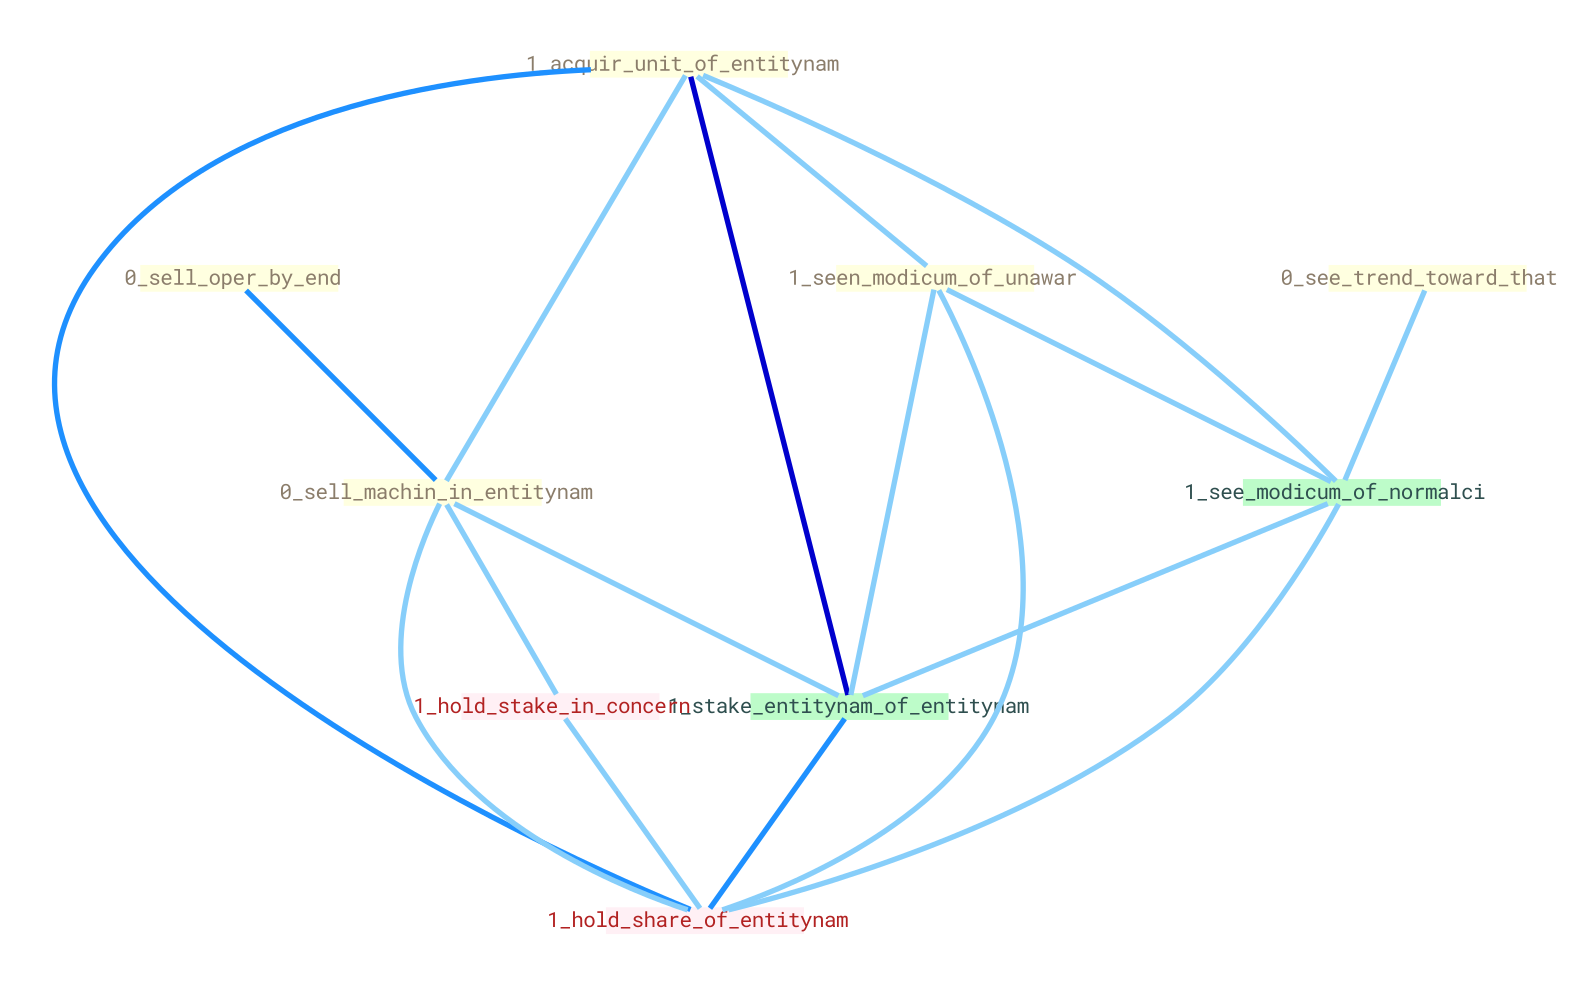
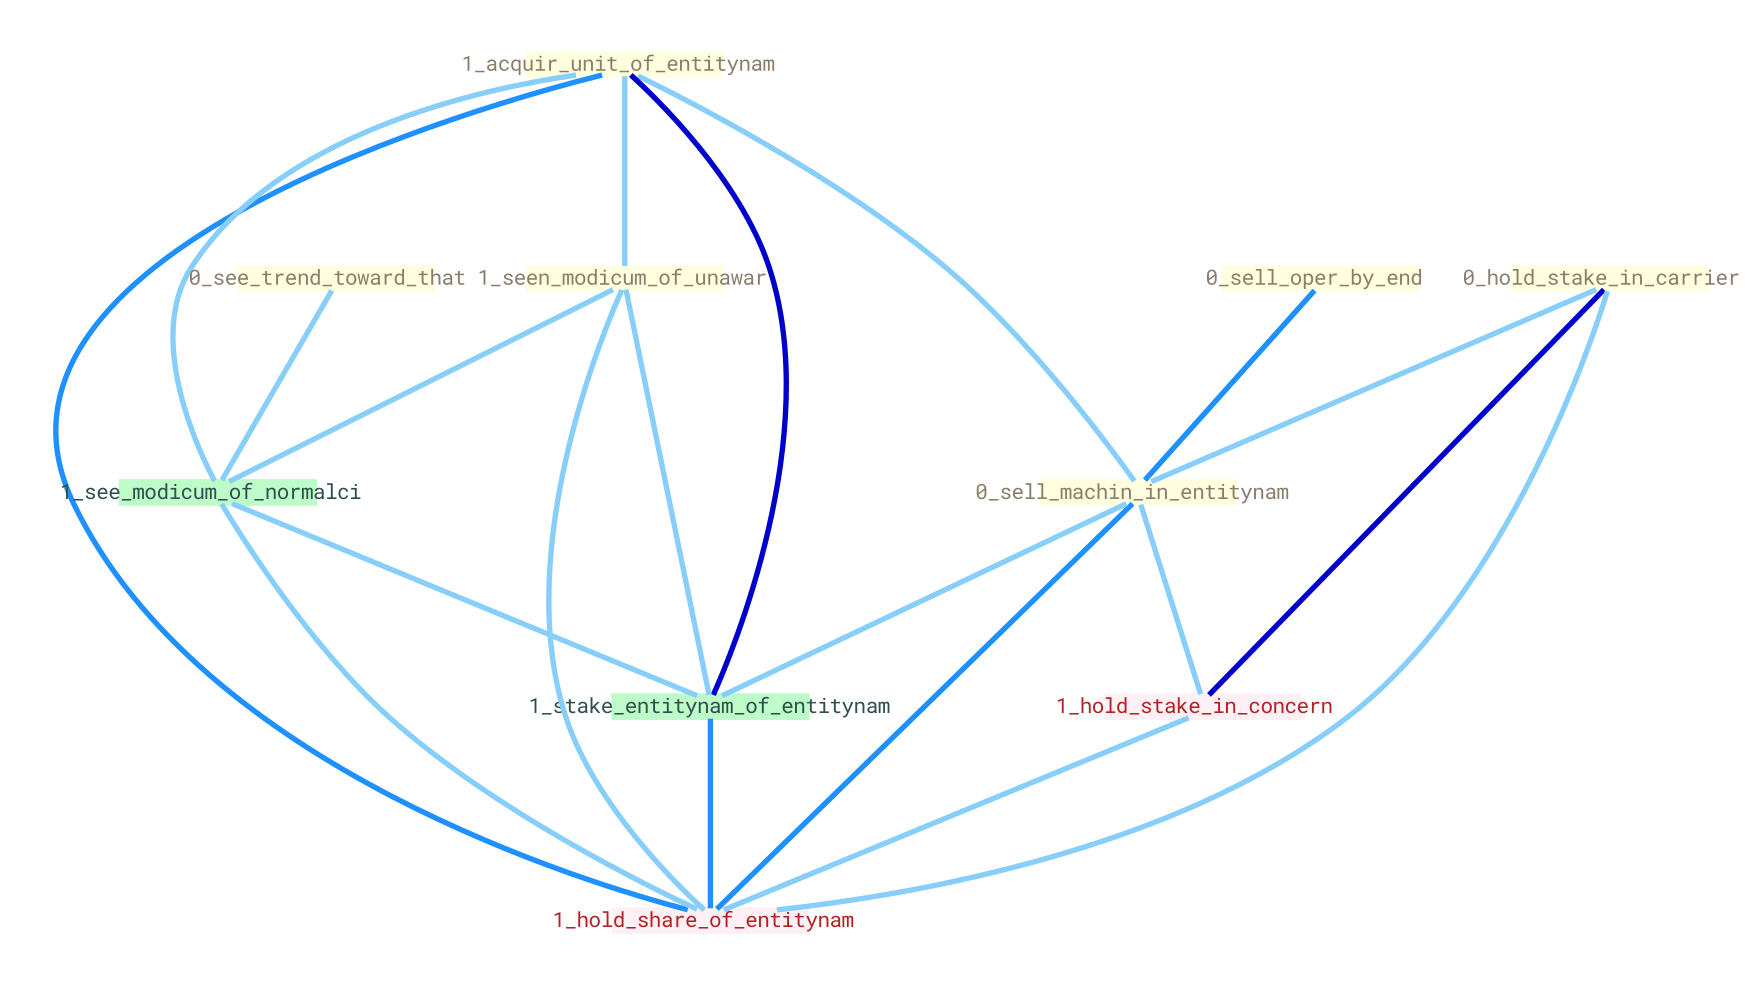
node "0_hold_stake_in_carrier": added
edge "0_sell_machin_in_entitynam" -- "1_hold_share_of_entitynam": color #87cefa -> #1e90ff
